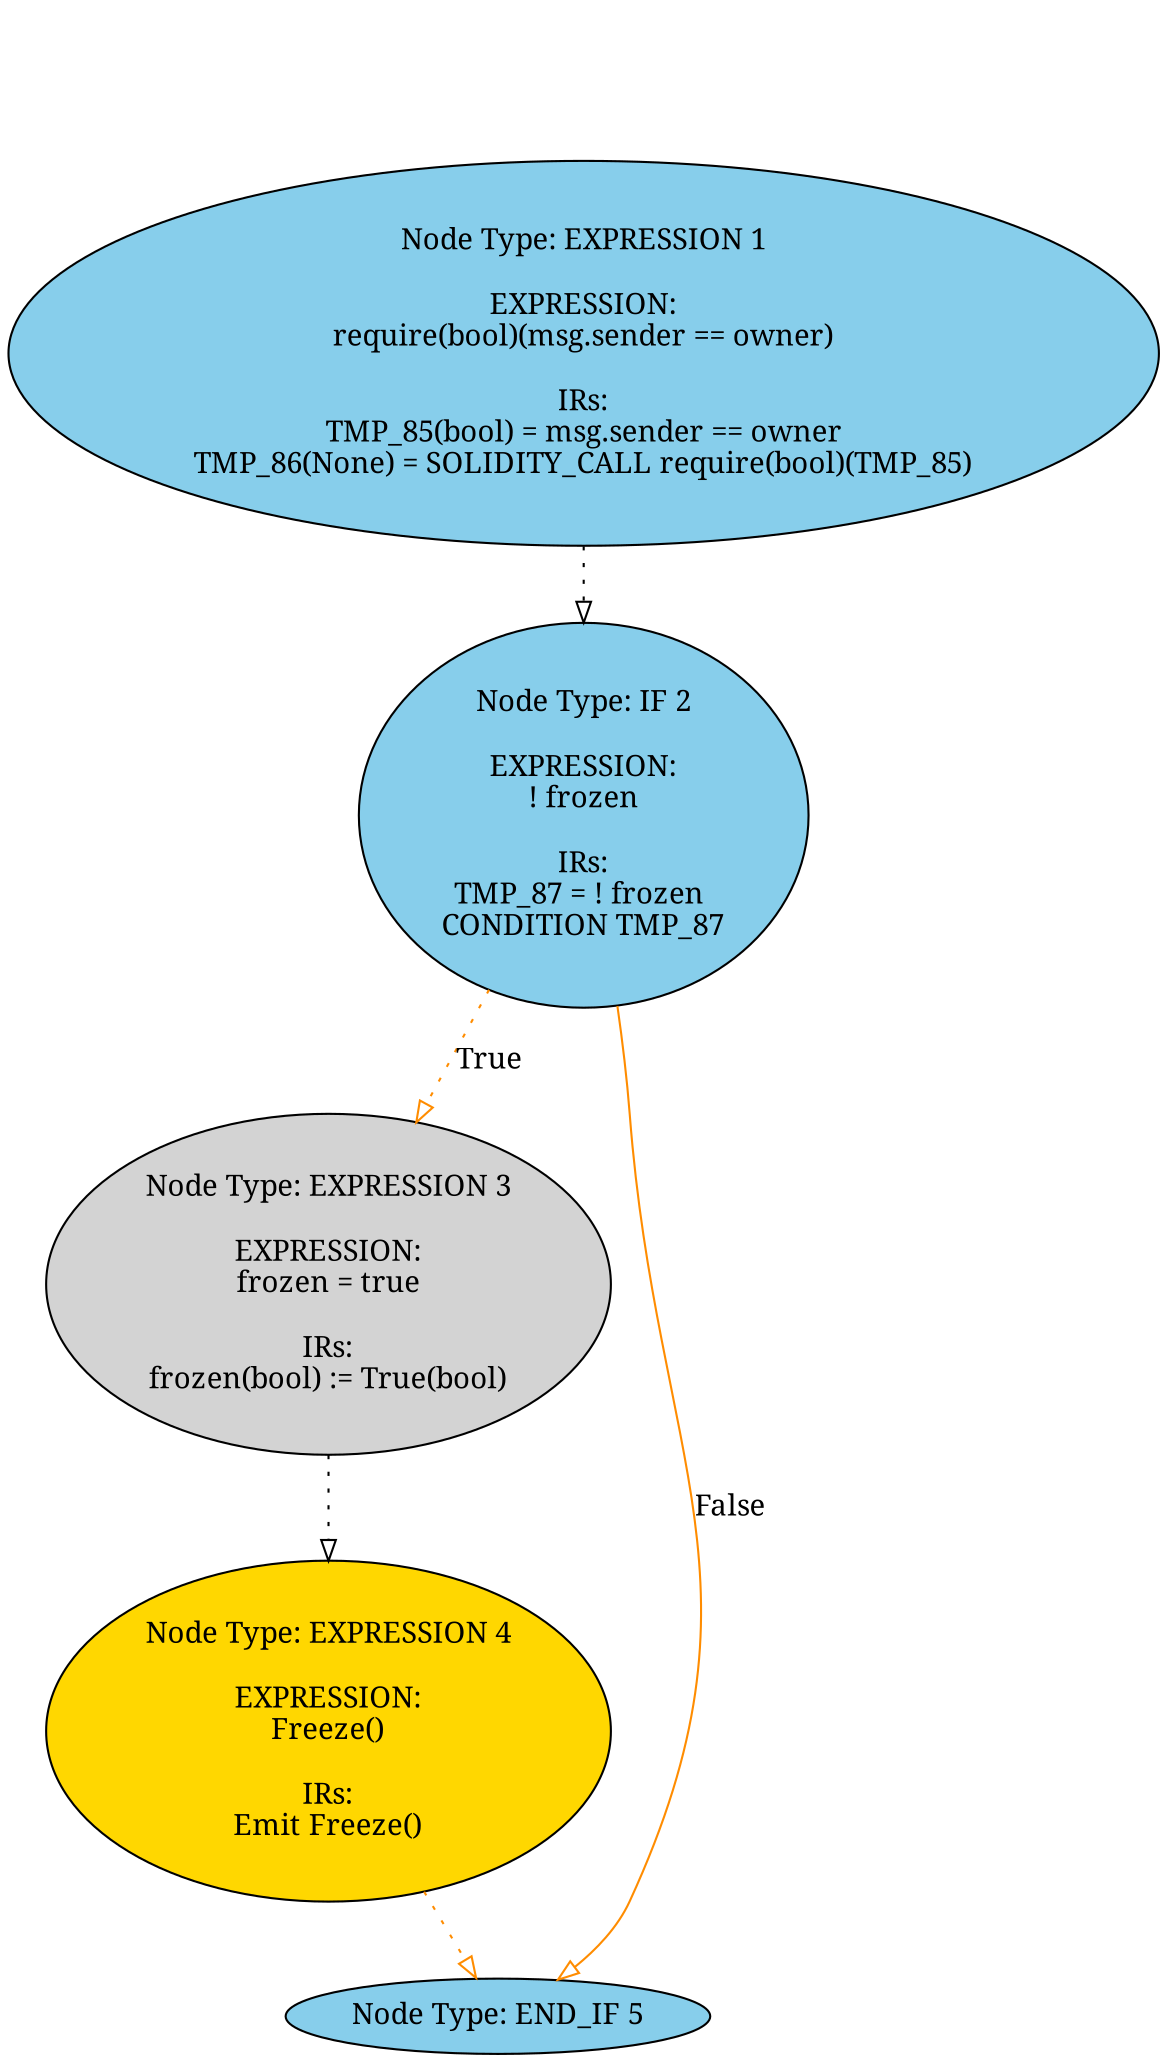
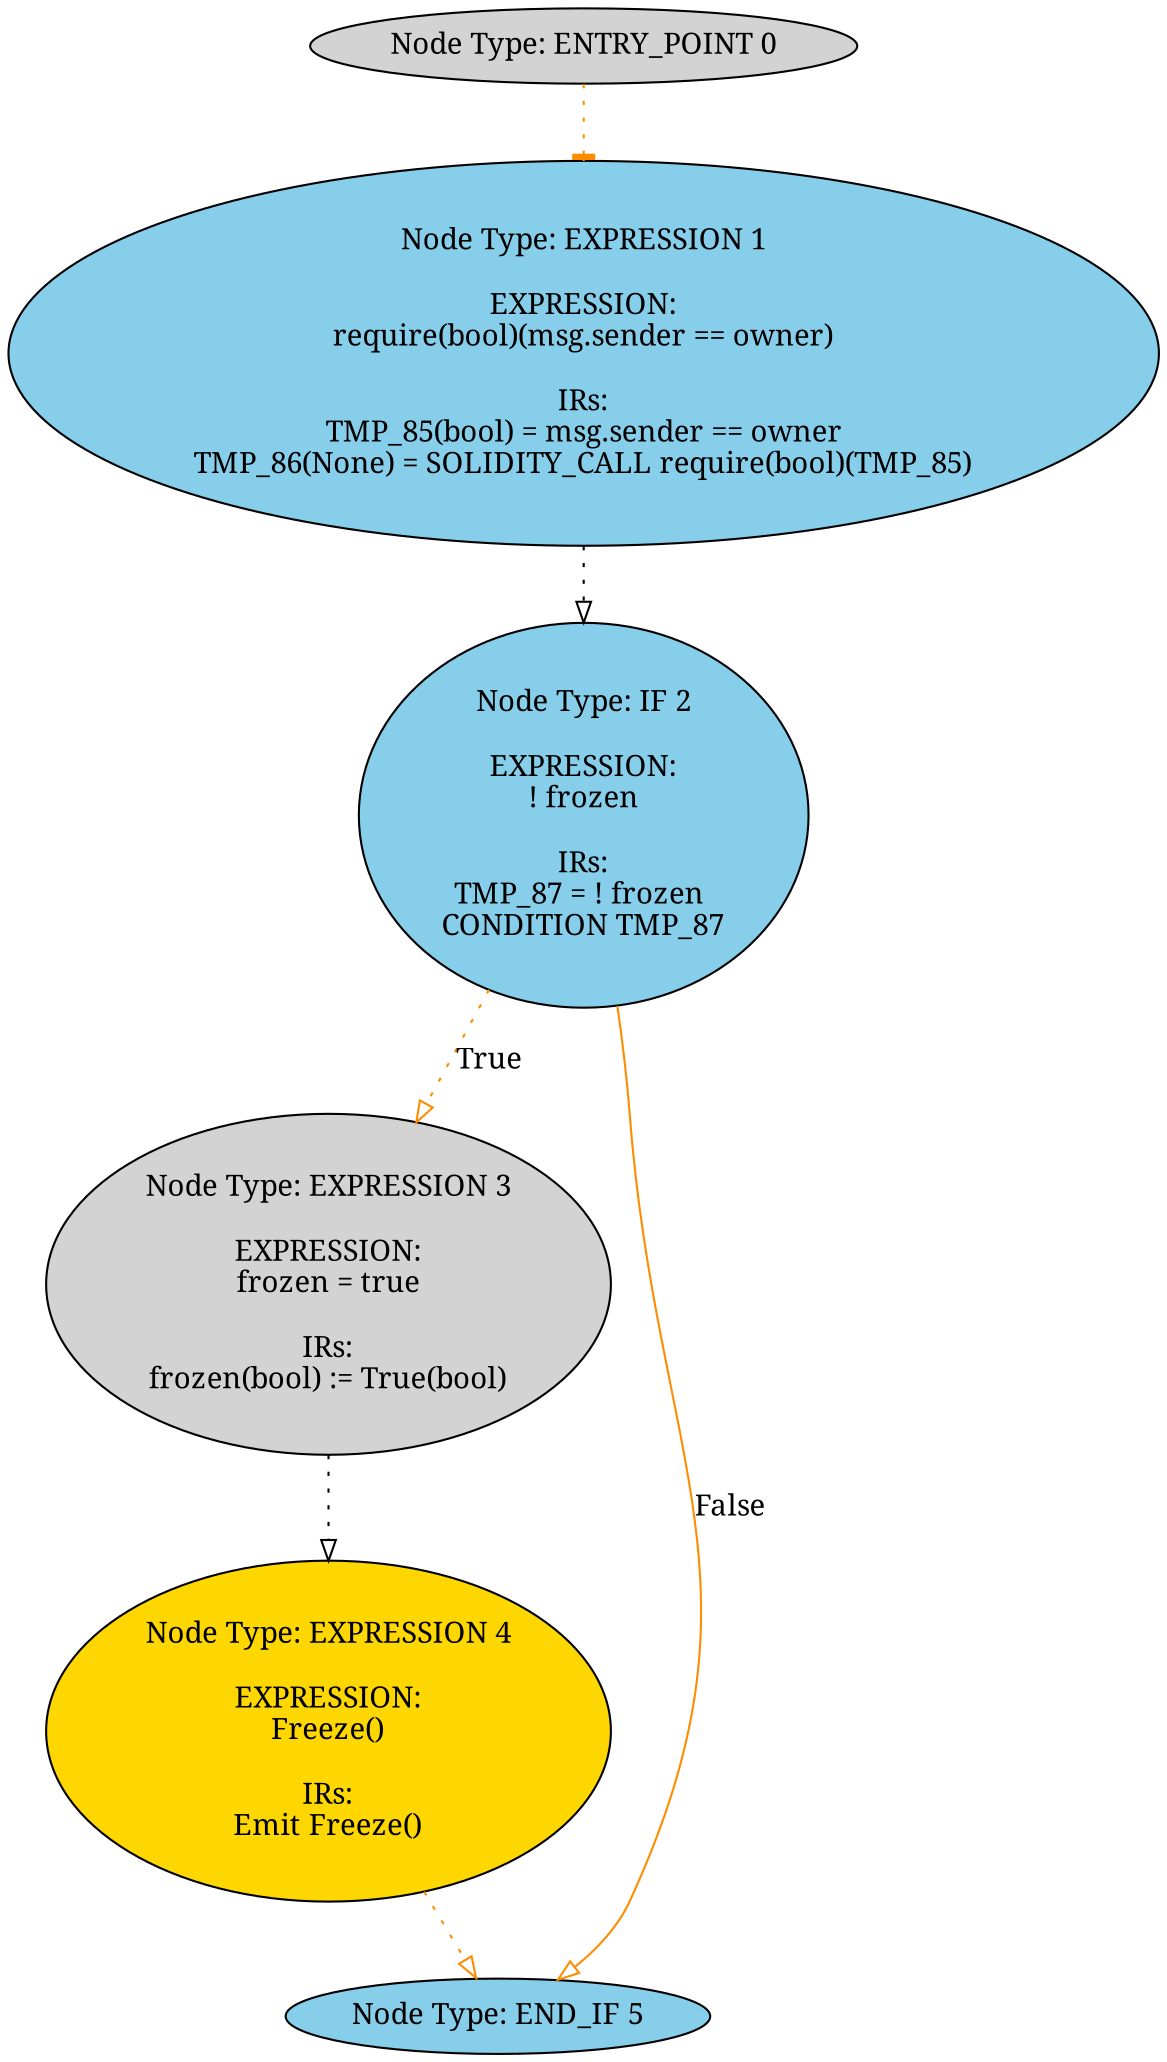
node "Node Type: ENTRY_POINT 0": added
